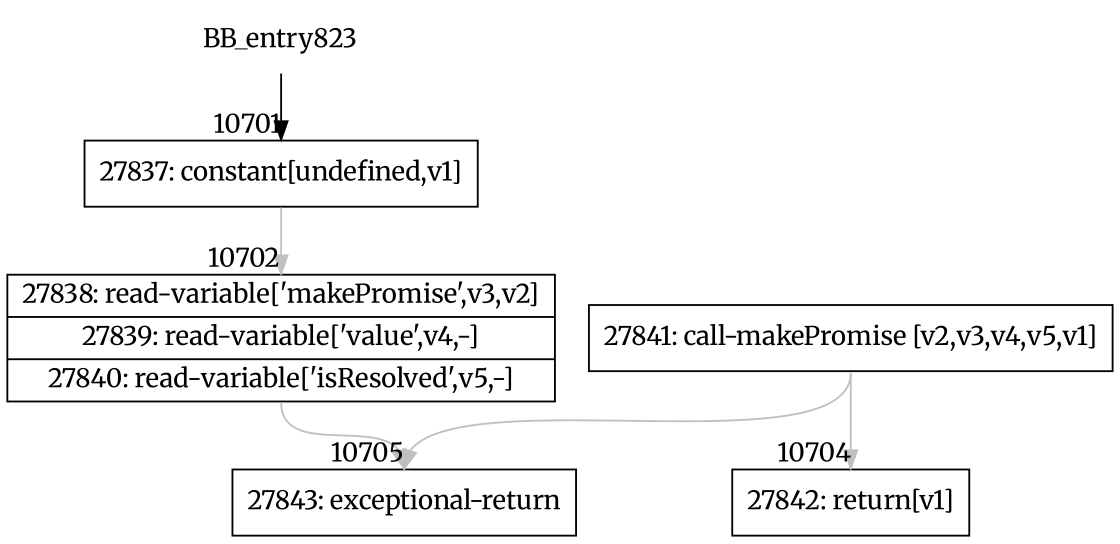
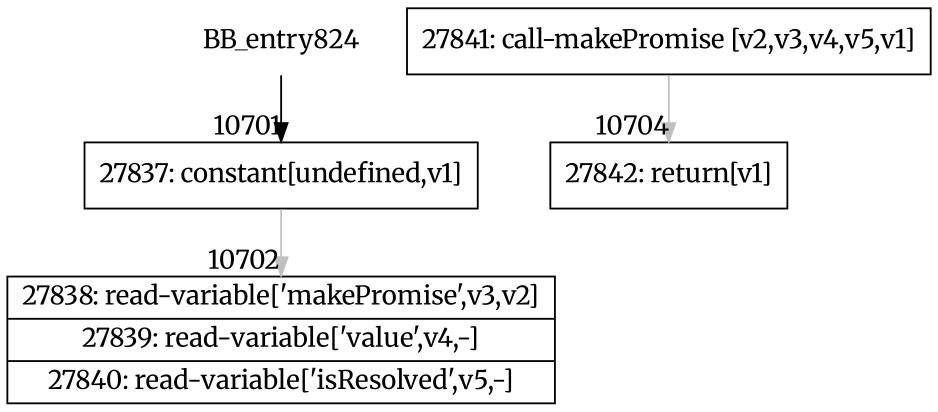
node "BB_entry823": label "BB_entry823" -> "BB_entry824"
node "27843: exceptional-return": removed
